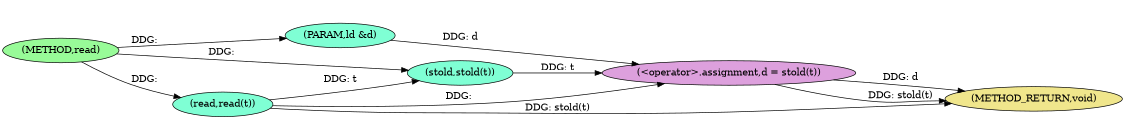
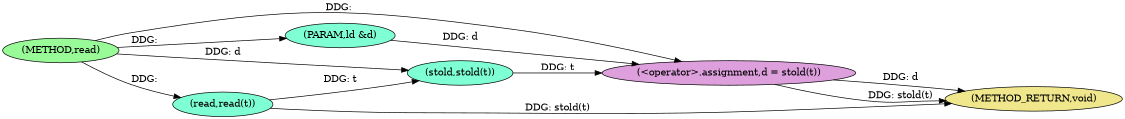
edge "(METHOD,read)" -> "(stold,stold(t))": label "DDG: " -> "DDG: d"
edge "(read,read(t))" -> "(<operator>.assignment,d = stold(t))": now "(METHOD,read)" -> "(<operator>.assignment,d = stold(t))"
